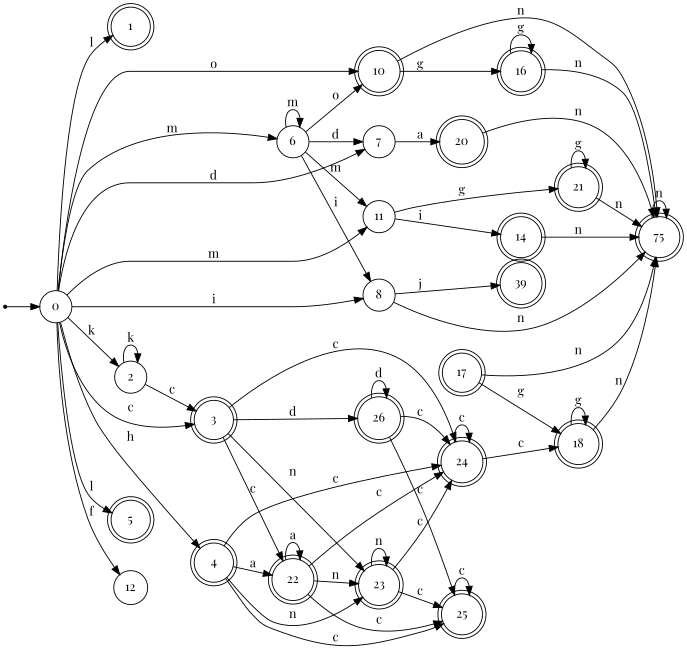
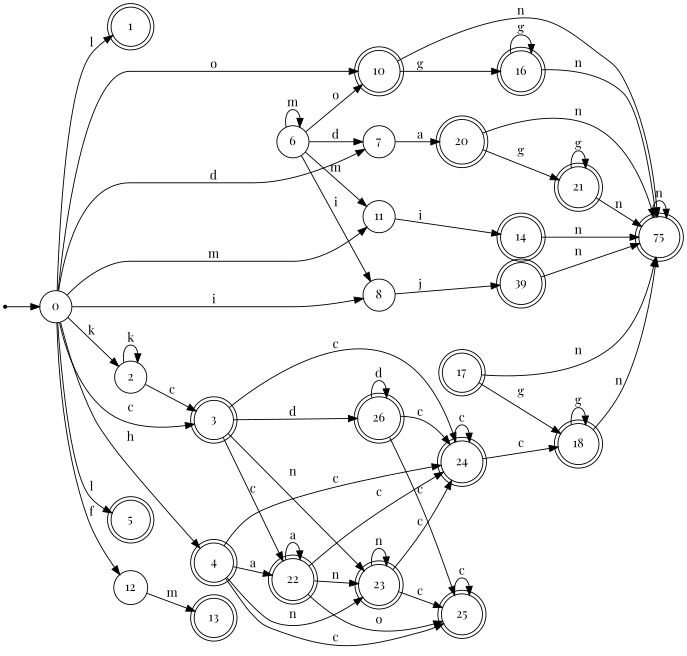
edge "0" -> "6": removed, label "m"
edge "11" -> "21": now "20" -> "21"
edge "8" -> "75": now "39" -> "75"
node "13": added
edge "22" -> "25": label "c" -> "o"
